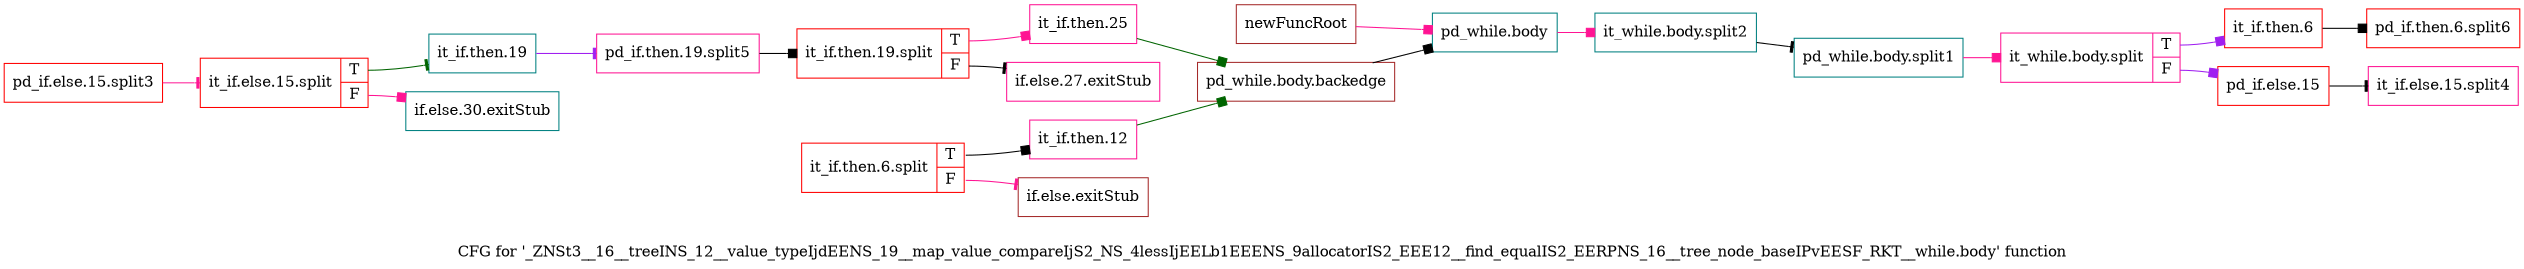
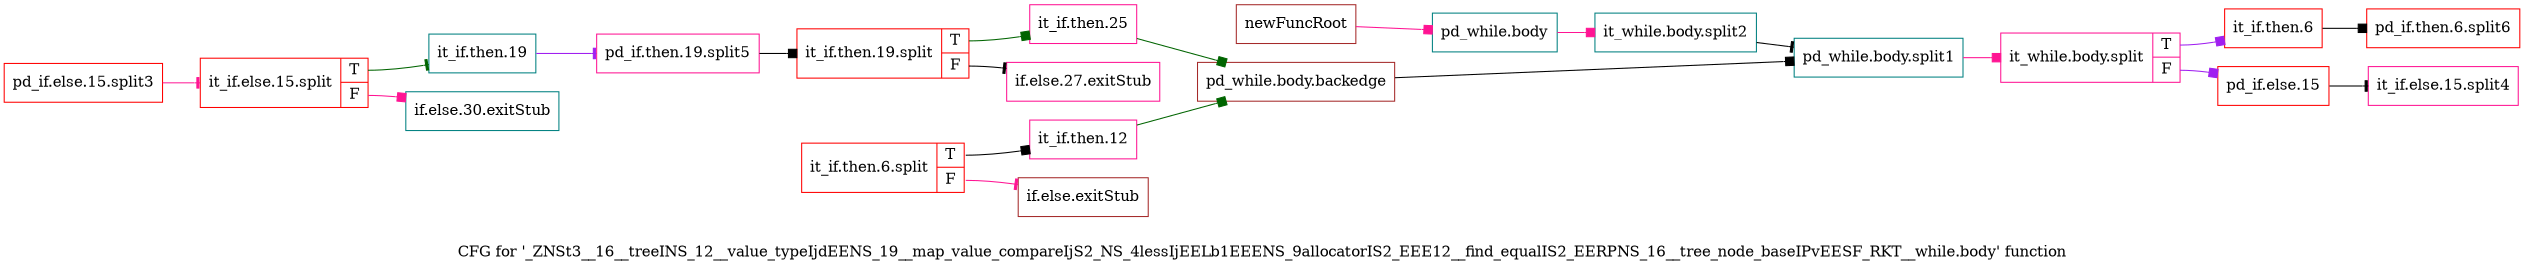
edge "it_if.then.19.split" -> "it_if.then.25": color deeppink -> darkgreen
edge "pd_while.body.backedge" -> "pd_while.body": now "pd_while.body.backedge" -> "pd_while.body.split1"
